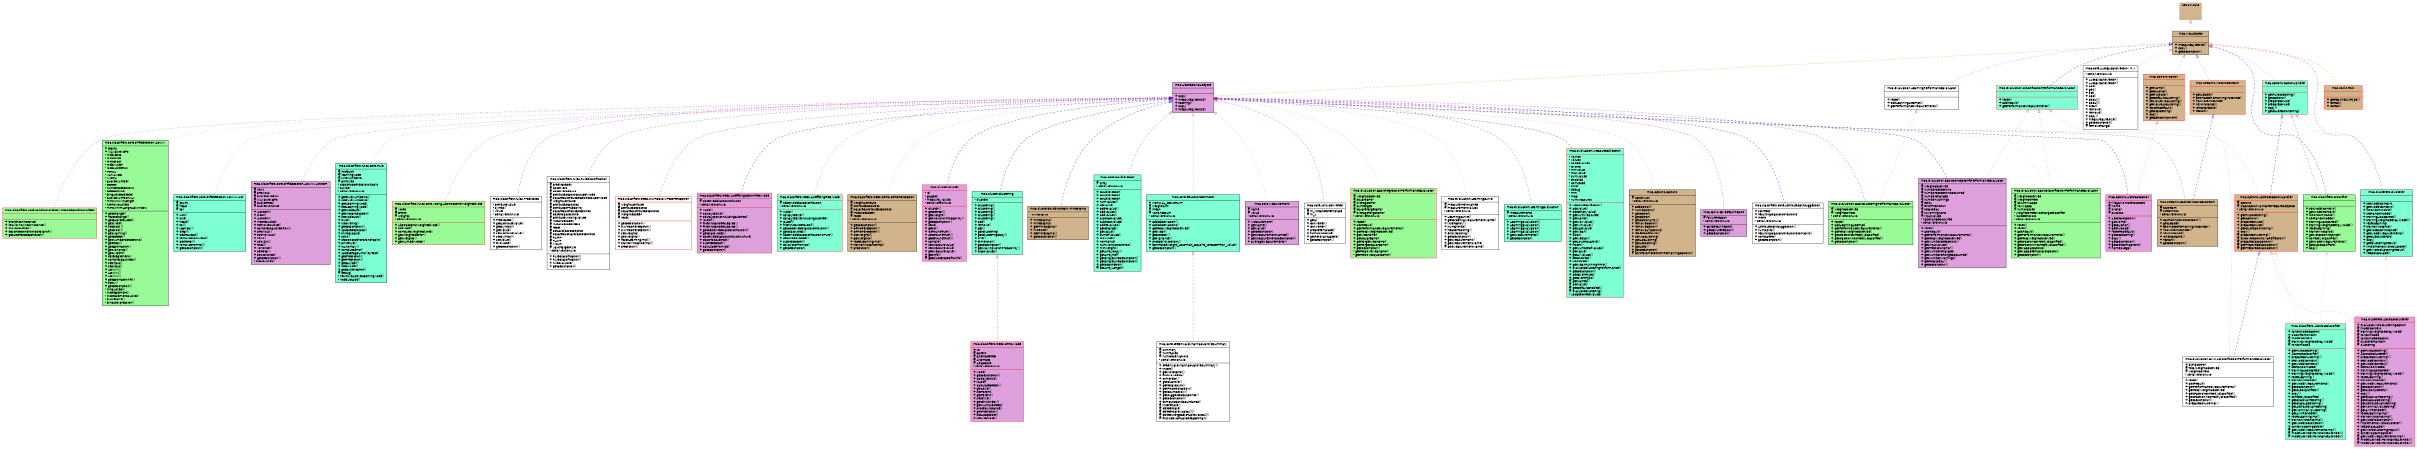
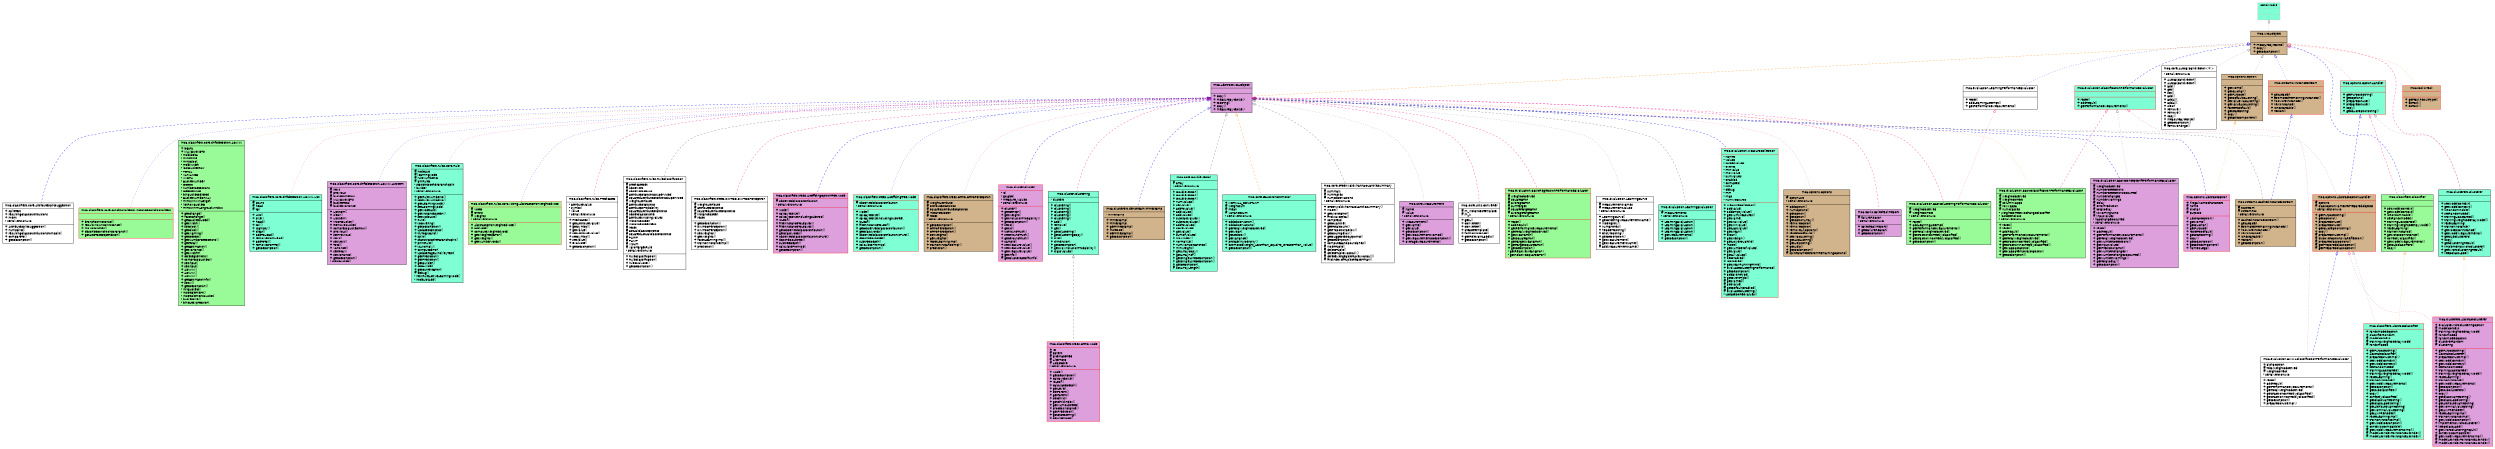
node "Serializable": fillcolor tan -> aquamarine
edge "moa.tasks.Task" -> "moa.MOAObject": style dashed -> dotted
node "moa.options.Option": color red -> black
edge "moa.evaluation.BasicRegressionPerformanceEvaluator" -> "moa.AbstractMOAObject": style dotted -> dashed
edge "moa.cluster.Clustering" -> "moa.AbstractMOAObject": color blue -> deeppink
edge "moa.evaluation.BasicClassificationPerformanceEvaluator" -> "moa.evaluation.ClassificationPerformanceEvaluator": style dotted -> dashed
edge "moa.options.AbstractOption" -> "moa.options.Option": color deeppink -> darkorange
node "moa.classifiers.trees.FIMTDD.FIMTDDPerceptron": color red -> black
node "moa.core.DoubleVector": text "+ getChange()" -> "+ scaleValues()"
edge "moa.classifiers.AbstractClassifier" -> "moa.options.AbstractOptionHandler": color darkorange -> gray40
edge "moa.core.GreenwaldKhannaQuantileSummary" -> "moa.core.GaussianEstimator": now "moa.core.GreenwaldKhannaQuantileSummary" -> "moa.AbstractMOAObject"
node "moa.classifiers.trees.ORTO.Node": text "+ setAdaptable()" -> "+ getStateString()"
